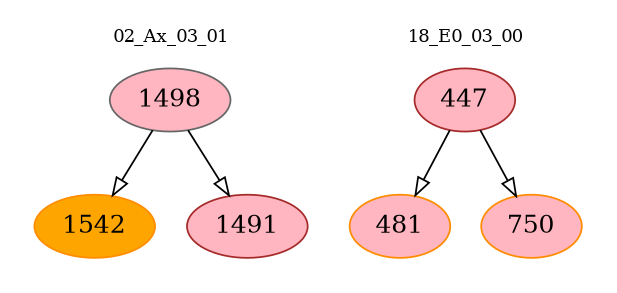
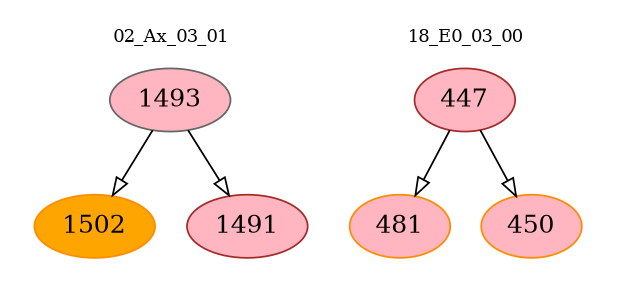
node "1498": label "1498" -> "1493"
node "1542": label "1542" -> "1502"
node "750": label "750" -> "450"
